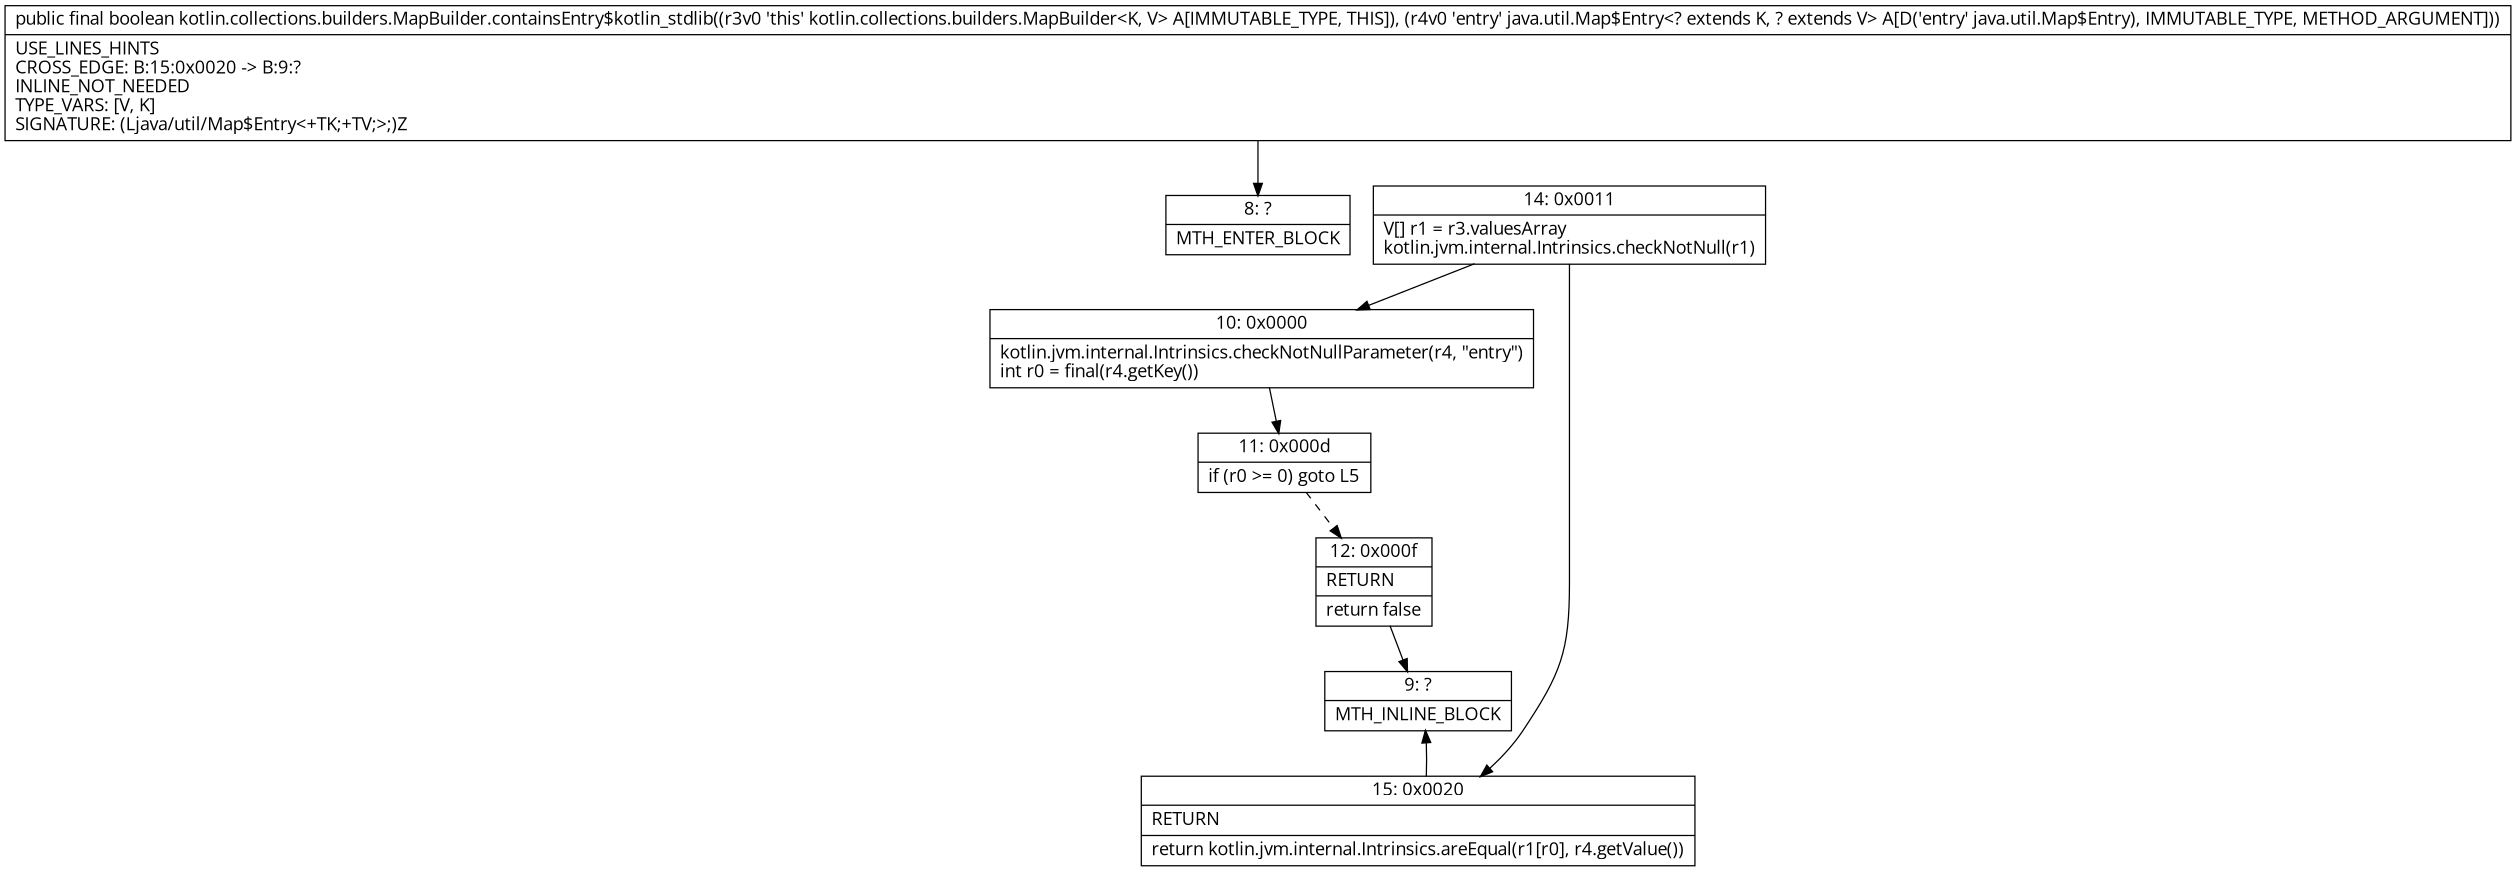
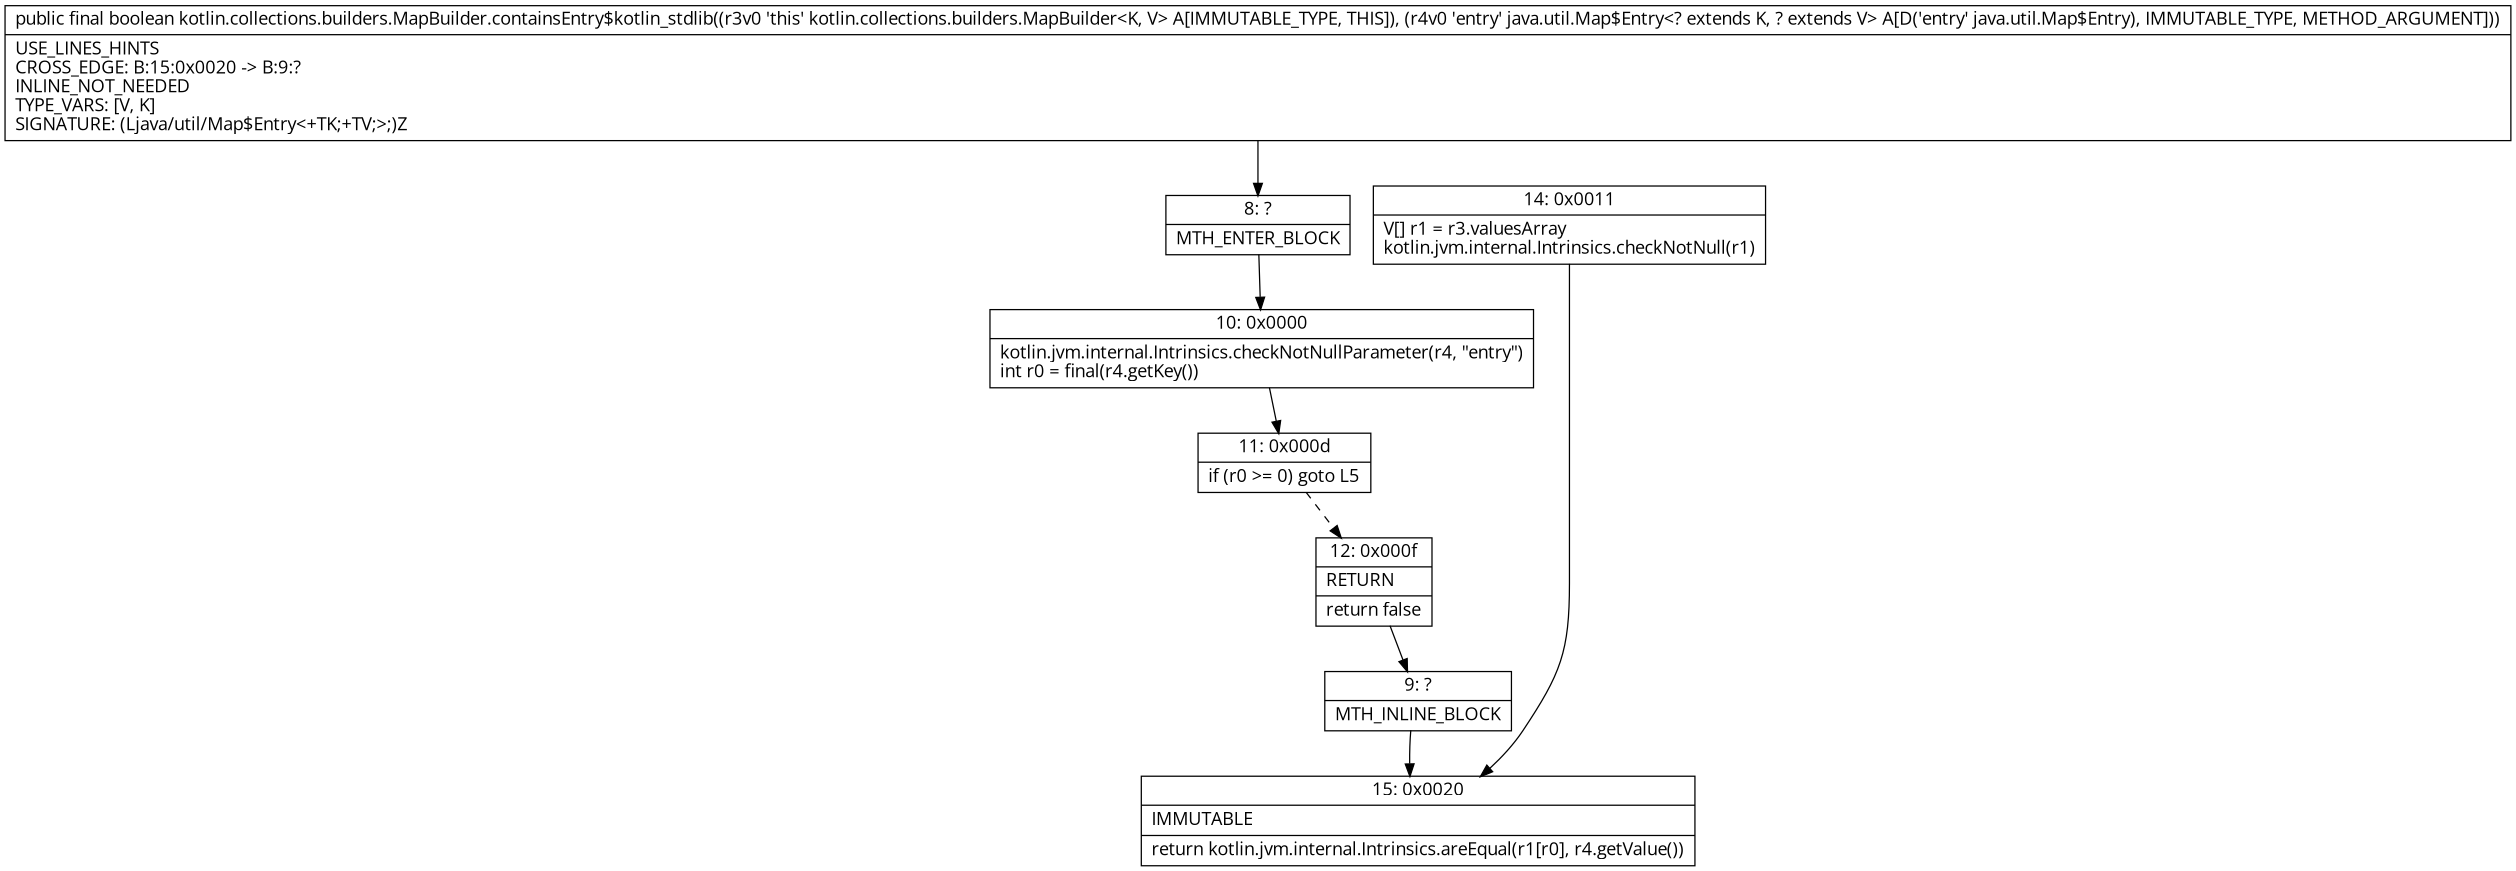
edge "14: 0x0011" -> "10: 0x0000": now "8: ?" -> "10: 0x0000"
edge "15: 0x0020" -> "9: ?": reversed
node "15: 0x0020": text "RETURN" -> "IMMUTABLE"
